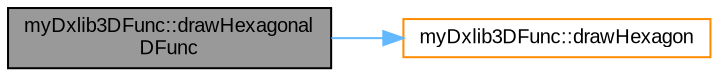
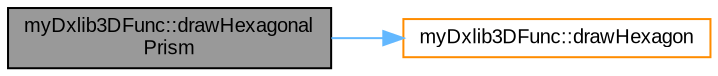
node "myDxlib3DFunc::drawHexagonal DFunc": label "myDxlib3DFunc::drawHexagonal DFunc" -> "myDxlib3DFunc::drawHexagonal Prism"
